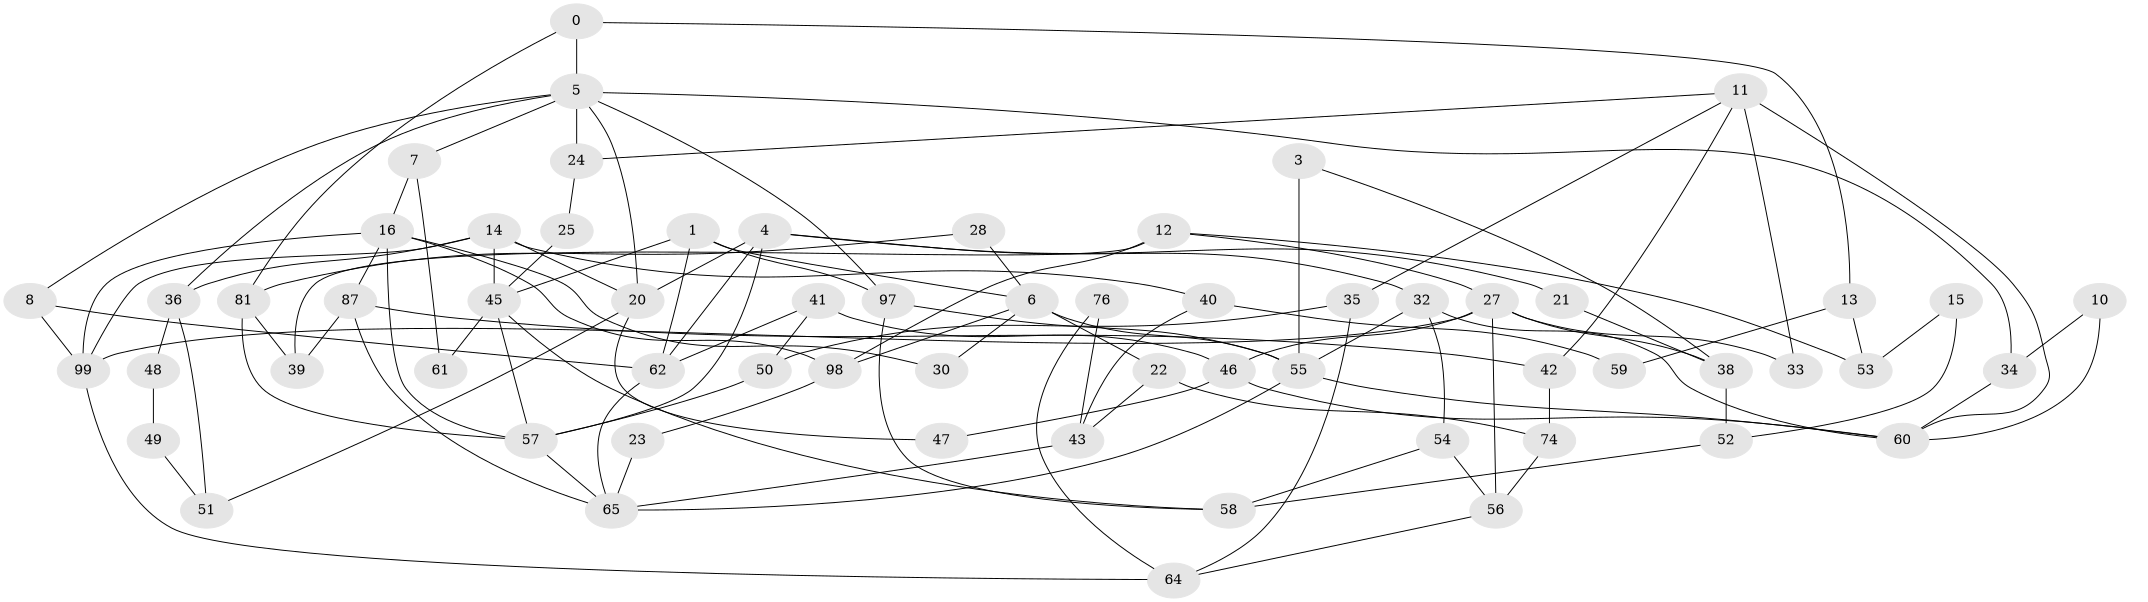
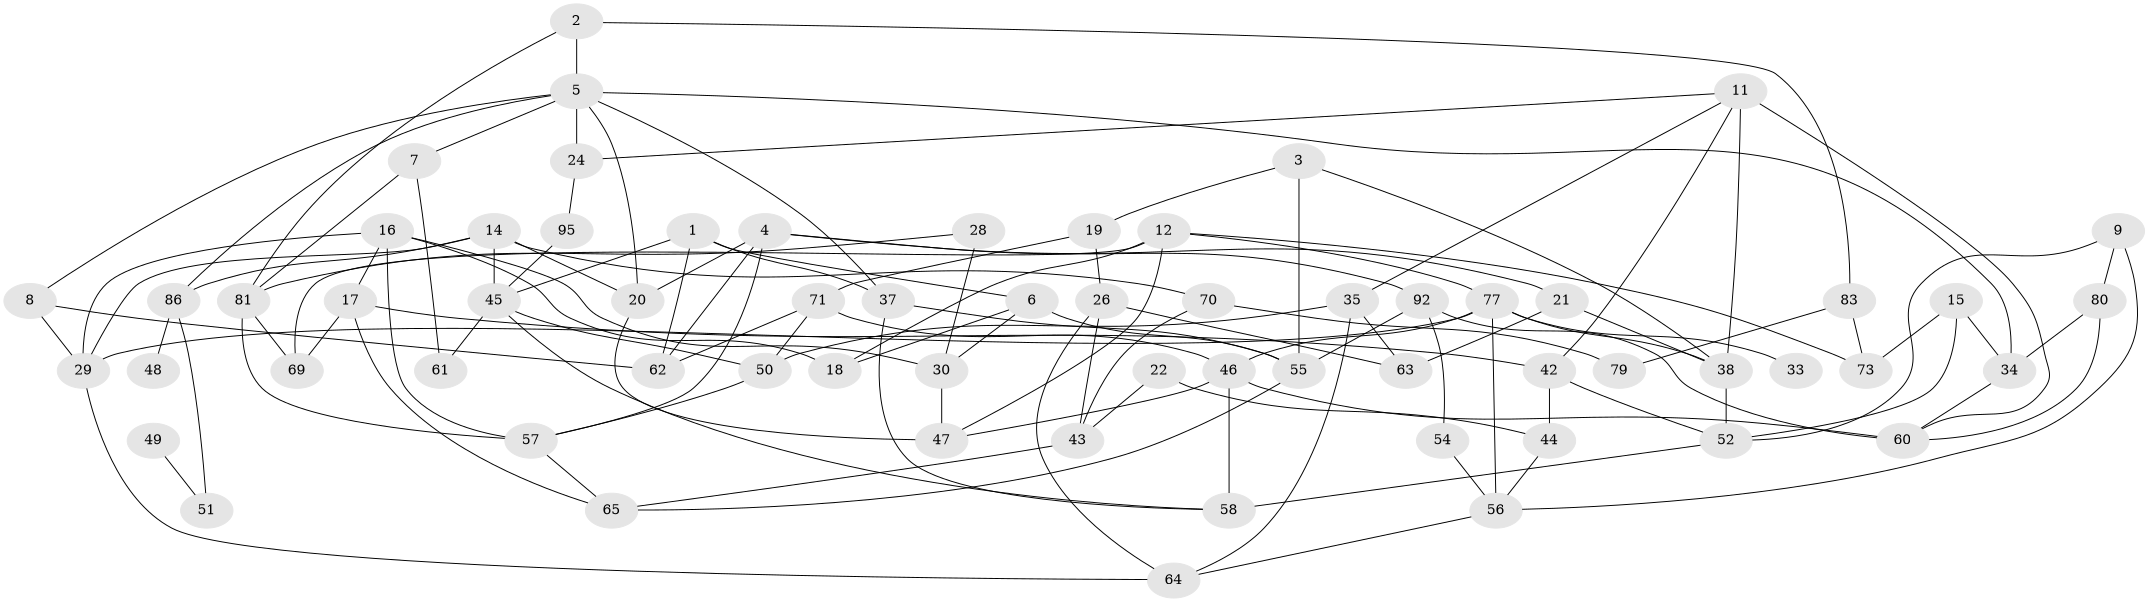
node "0": label "0" -> "2"
edge "7" -- "16": now "7" -- "81"
node "25": label "25" -> "95"
node "19": added
edge "11" -- "33": now "11" -- "38"
node "9": added
edge "28" -- "6": now "28" -- "30"
node "36": label "36" -> "86"
node "87": label "87" -> "17"
node "41": label "41" -> "71"
node "97": label "97" -> "37"
node "76": label "76" -> "26"
node "40": label "40" -> "70"
node "32": label "32" -> "92"
node "27": label "27" -> "77"
node "13": label "13" -> "83"
node "10": label "10" -> "80"
edge "6" -- "22": removed
edge "15" -- "34": added
edge "12" -- "47": added
node "99": label "99" -> "29"
node "39": label "39" -> "69"
node "98": label "98" -> "18"
node "63": added
node "59": label "59" -> "79"
node "53": label "53" -> "73"
edge "45" -- "57": now "45" -- "50"
edge "20" -- "51": removed
edge "48" -- "49": removed
edge "30" -- "47": added
edge "42" -- "52": added
edge "55" -- "60": removed
edge "62" -- "65": removed
node "23": removed
node "74": label "74" -> "44"
edge "54" -- "58": now "46" -- "58"
